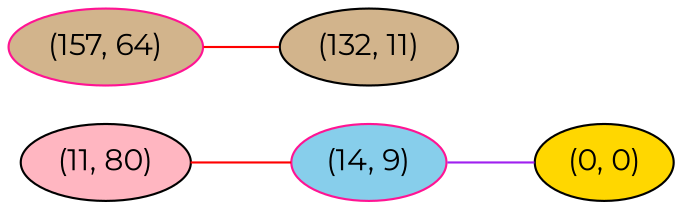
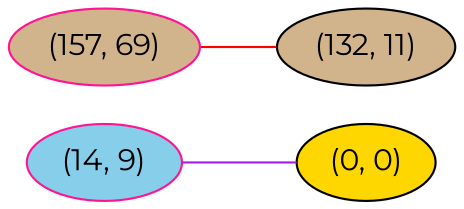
node "(157, 64)": label "(157, 64)" -> "(157, 69)"
node "(11, 80)": removed
